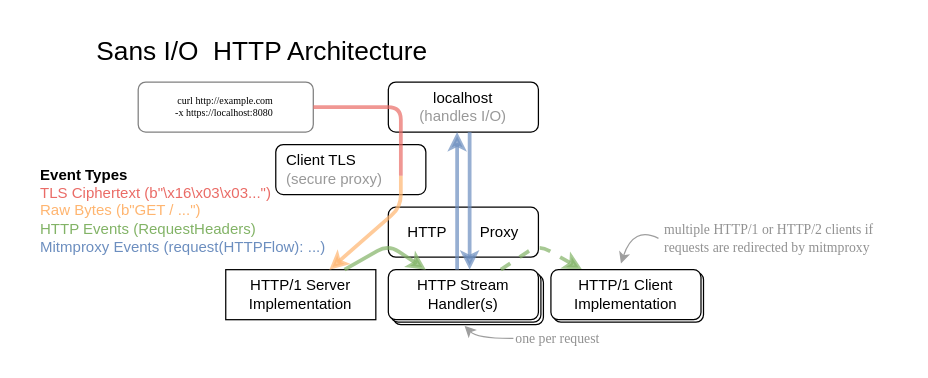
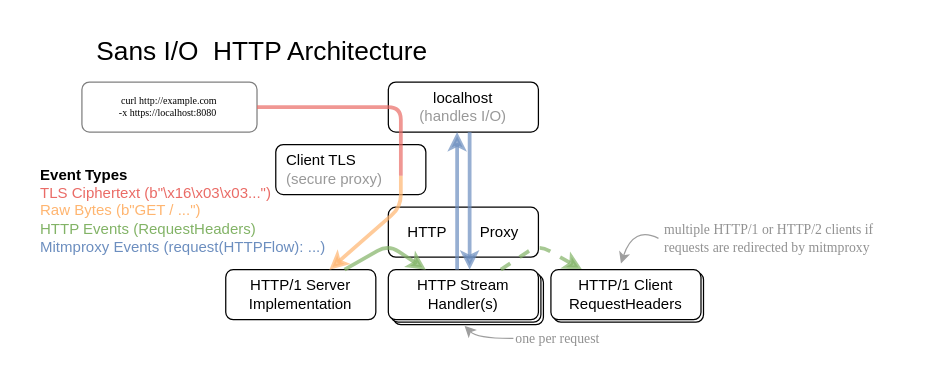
node "curl http://example.com-x https://localhost:8080": moved (226, 107) -> (169, 107)
node "HTTP/1 ServerImplementation": shape rectangle -> rounded rectangle
node "HTTP/1 Client Implementation": label "HTTP/1 Client Implementation" -> "HTTP/1 Client RequestHeaders"
